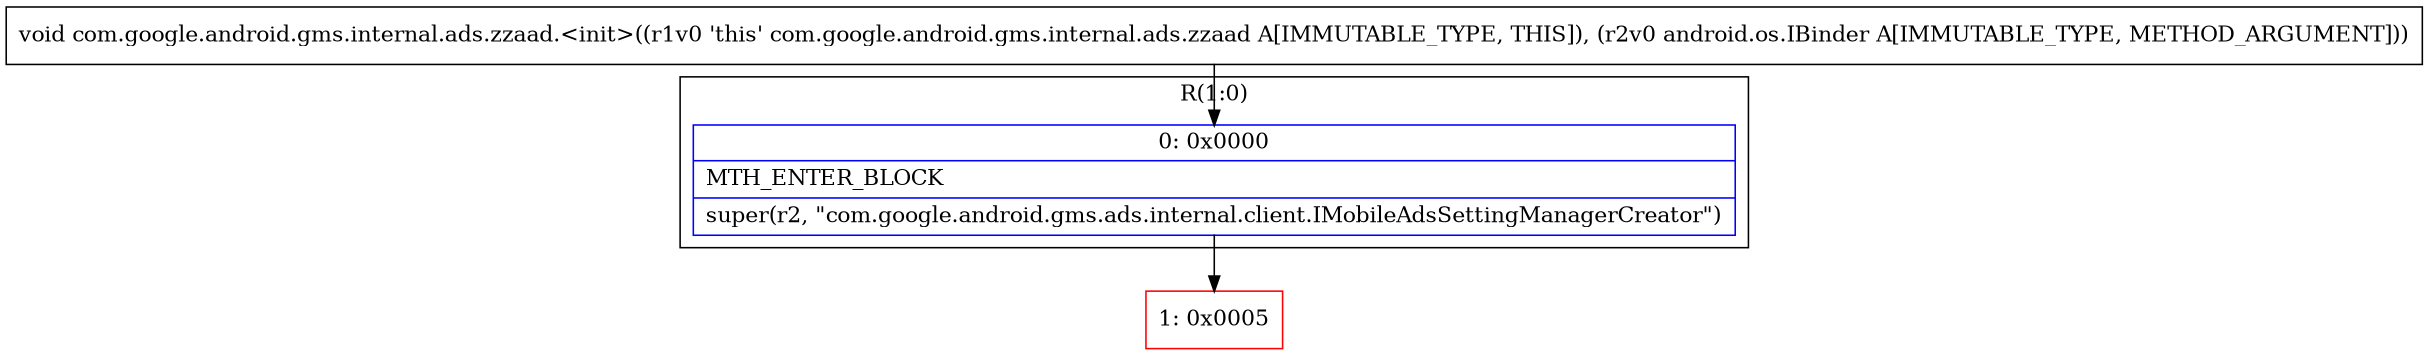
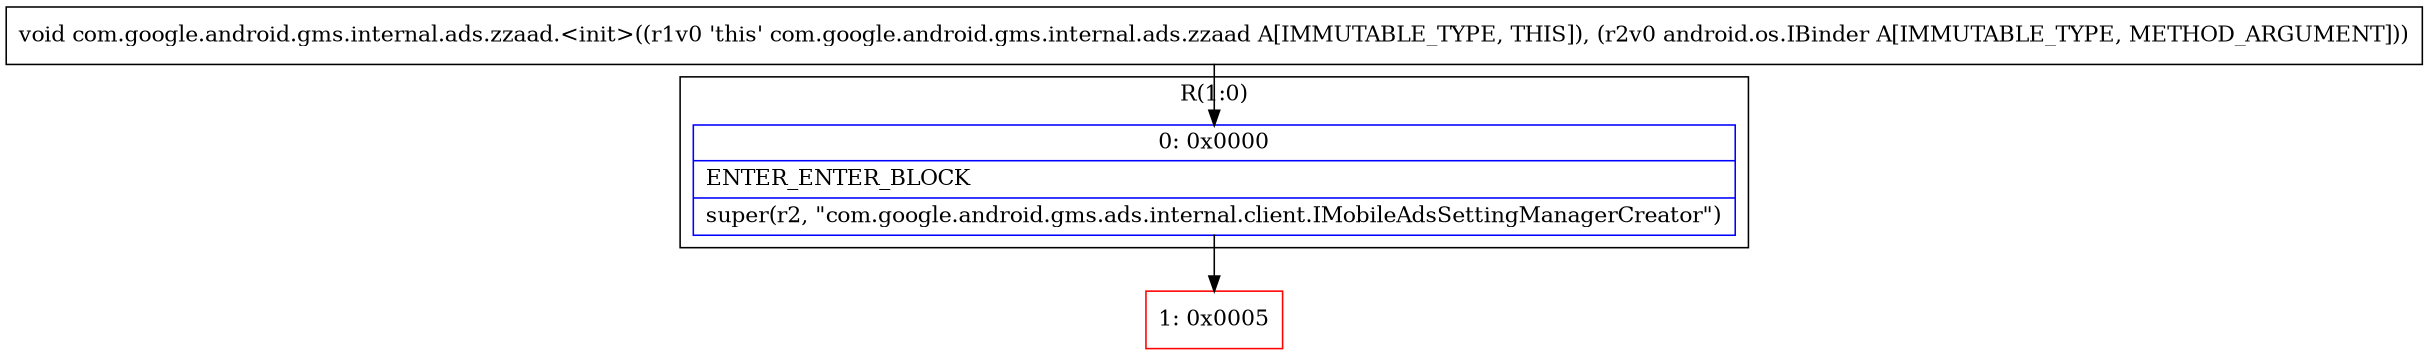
node "0: 0x0000": text "MTH_ENTER_BLOCK" -> "ENTER_ENTER_BLOCK"
